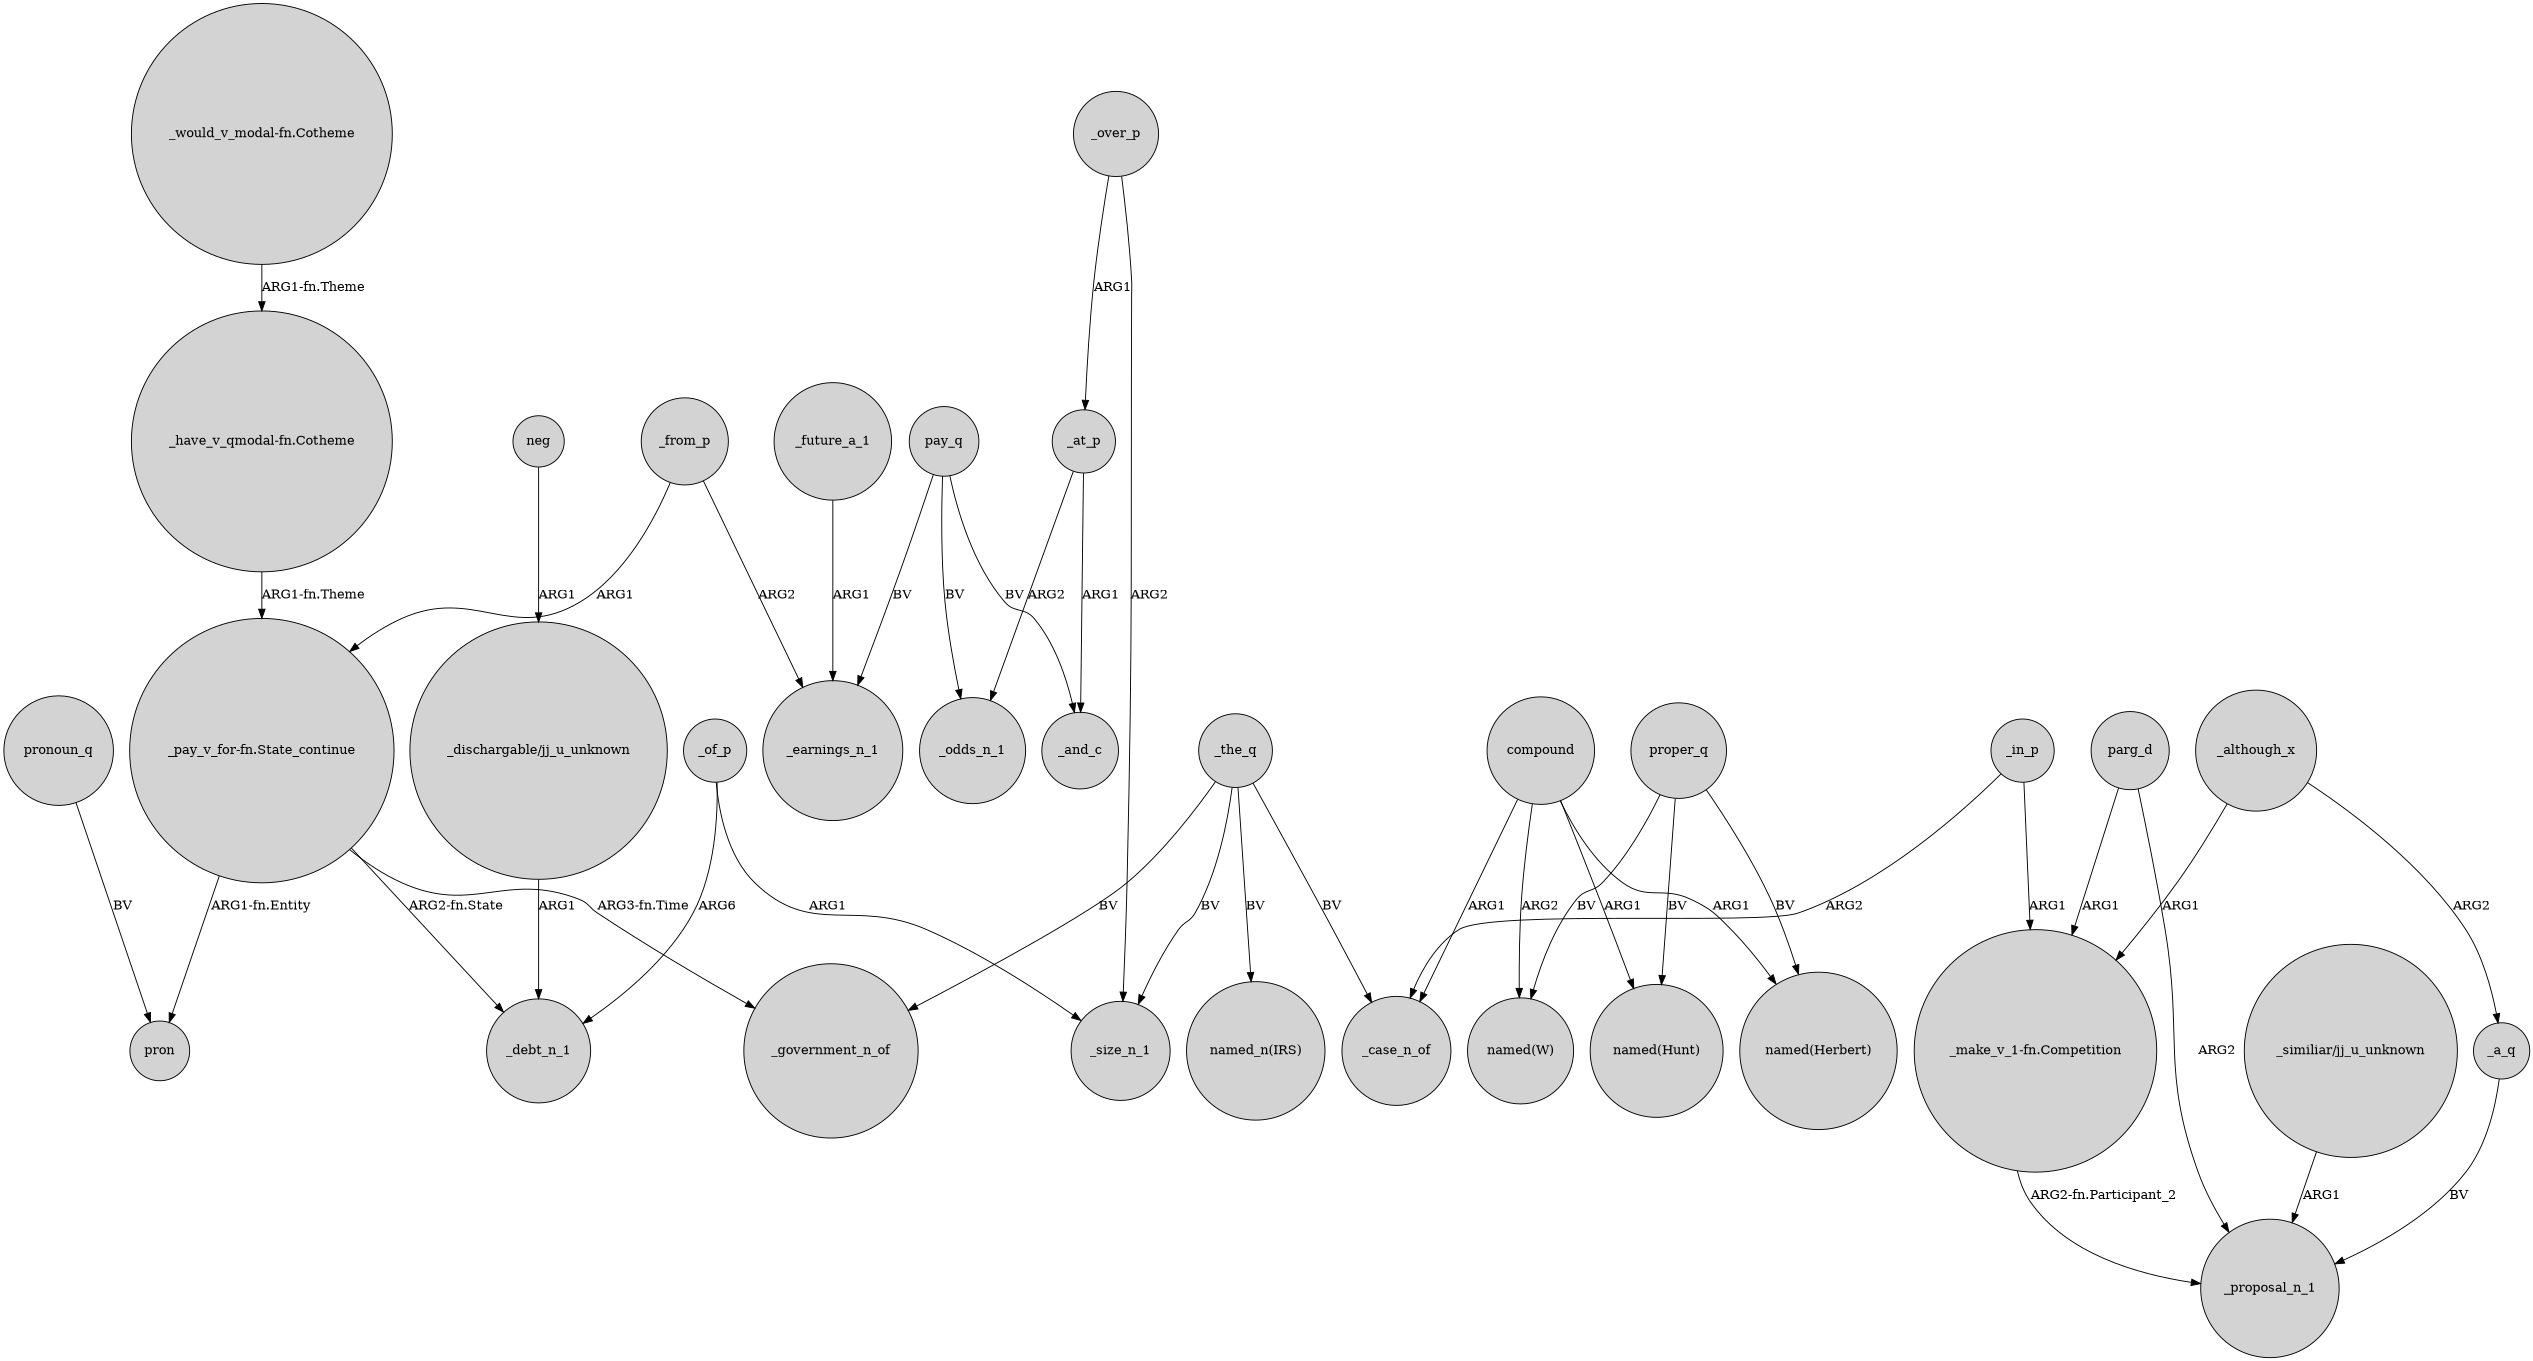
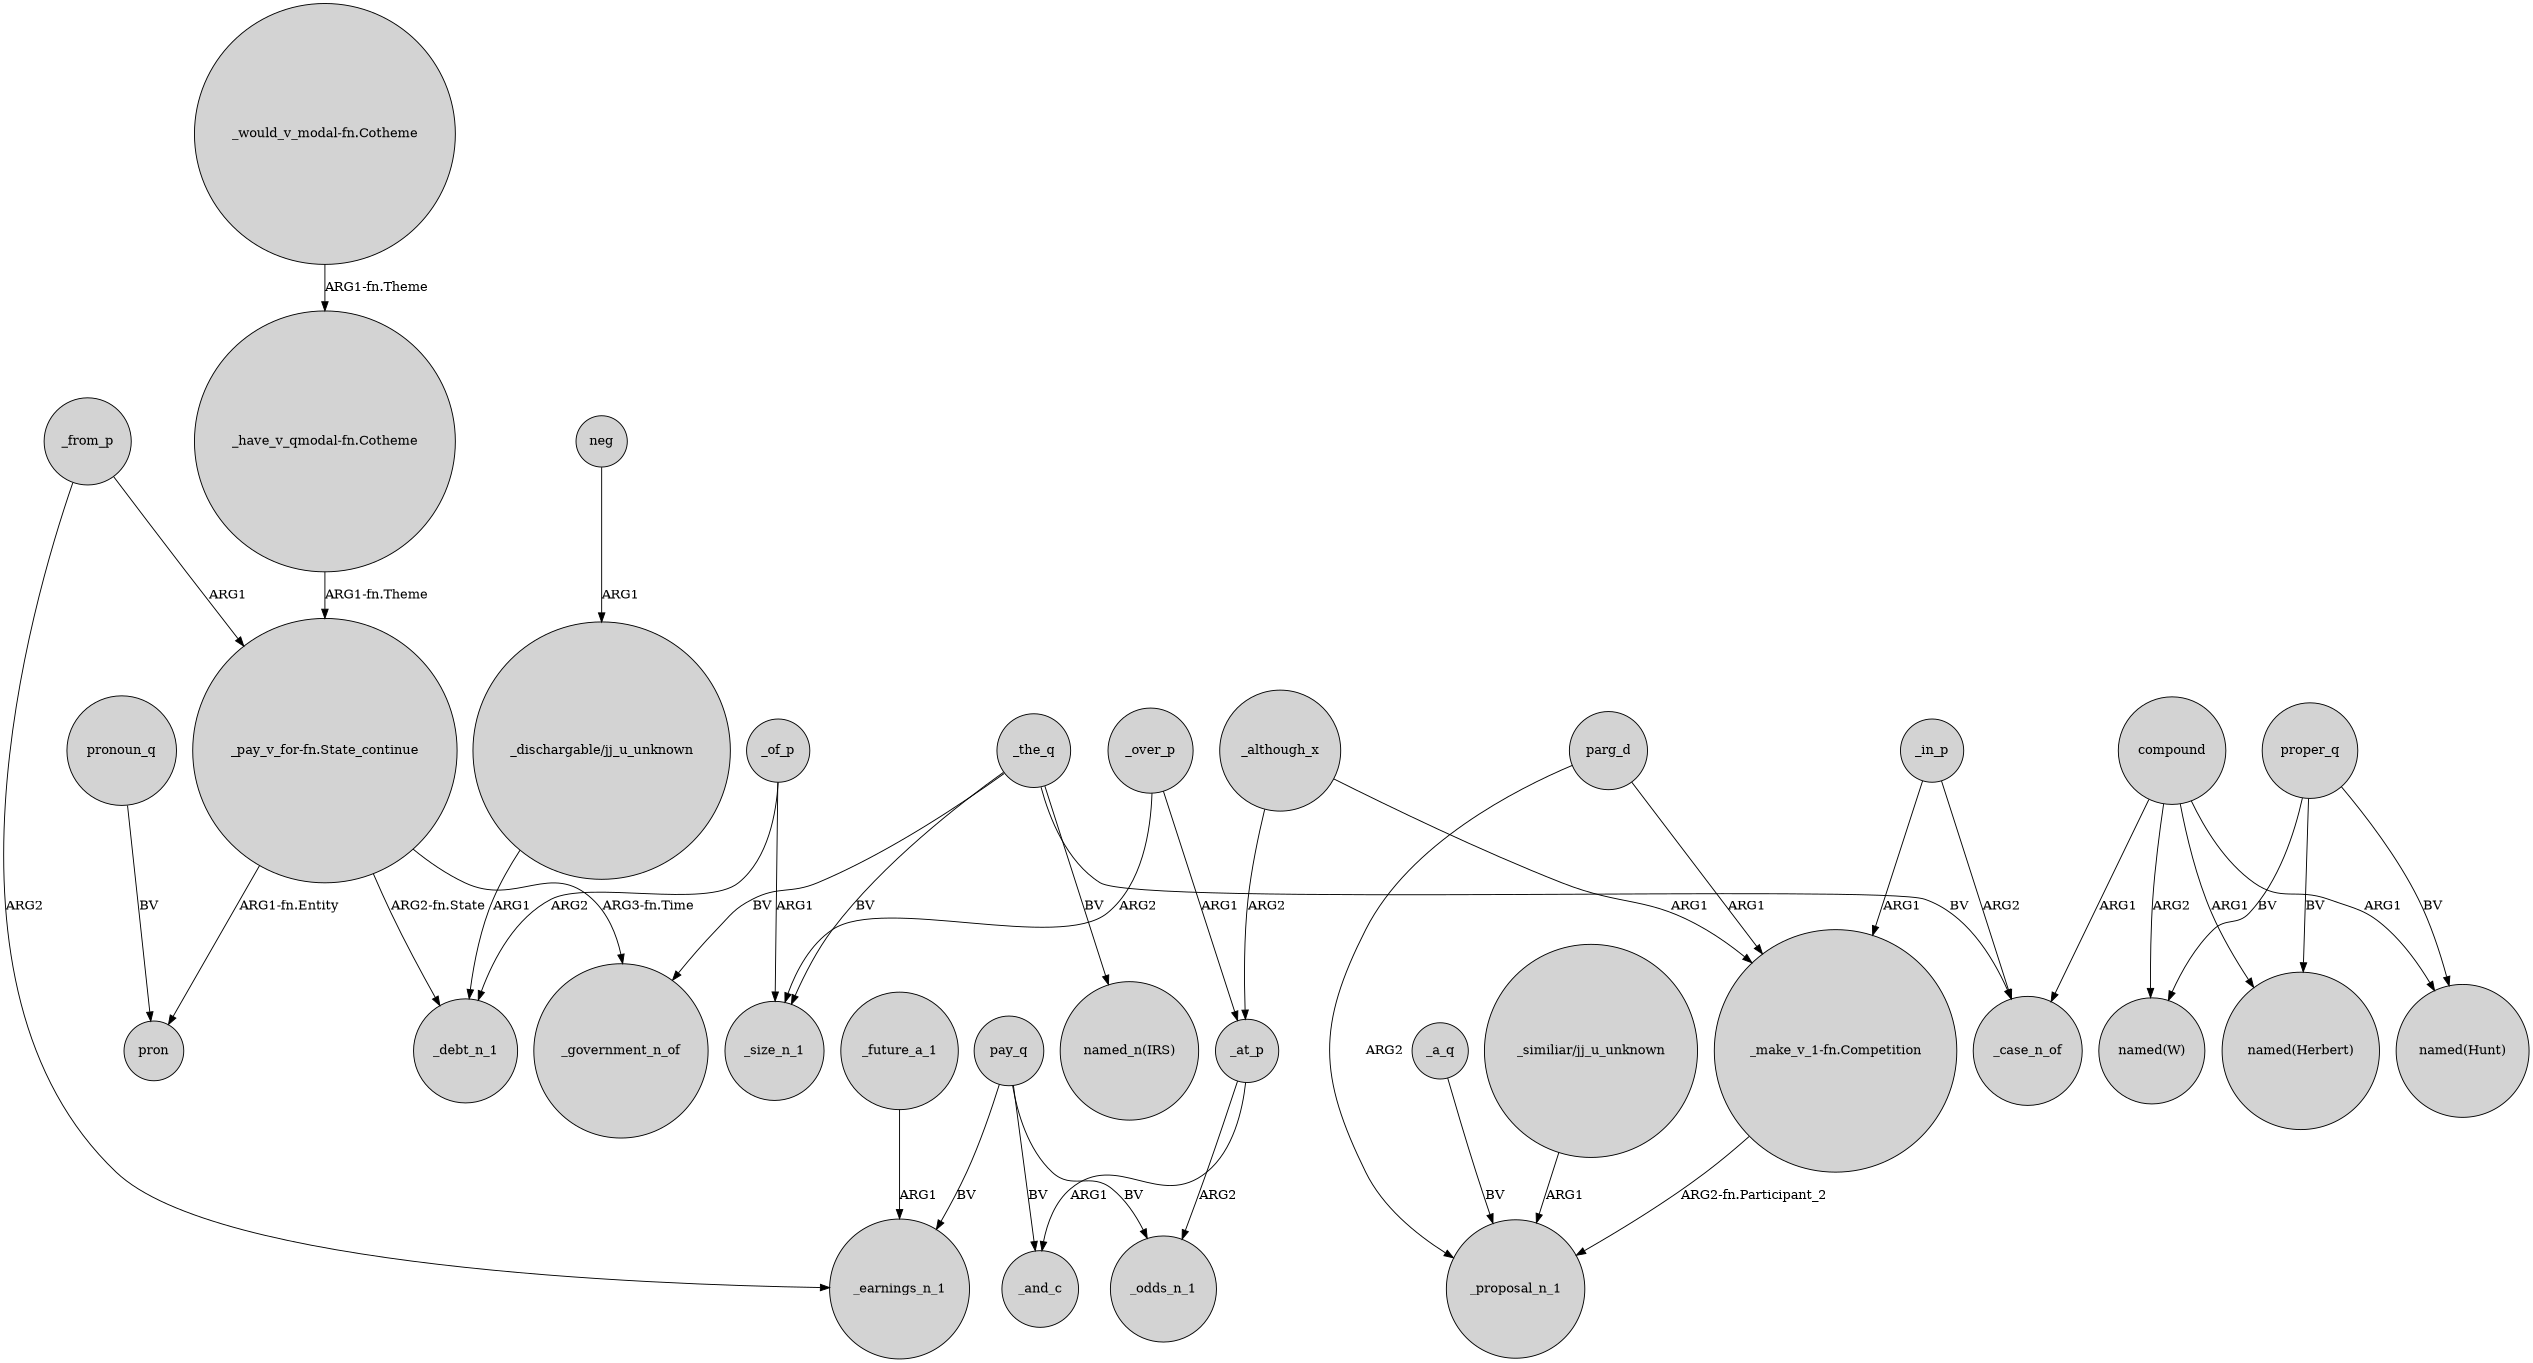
edge "_although_x" -> "_a_q": now "_although_x" -> "_at_p"
edge "_of_p" -> "_debt_n_1": label "ARG6" -> "ARG2"
